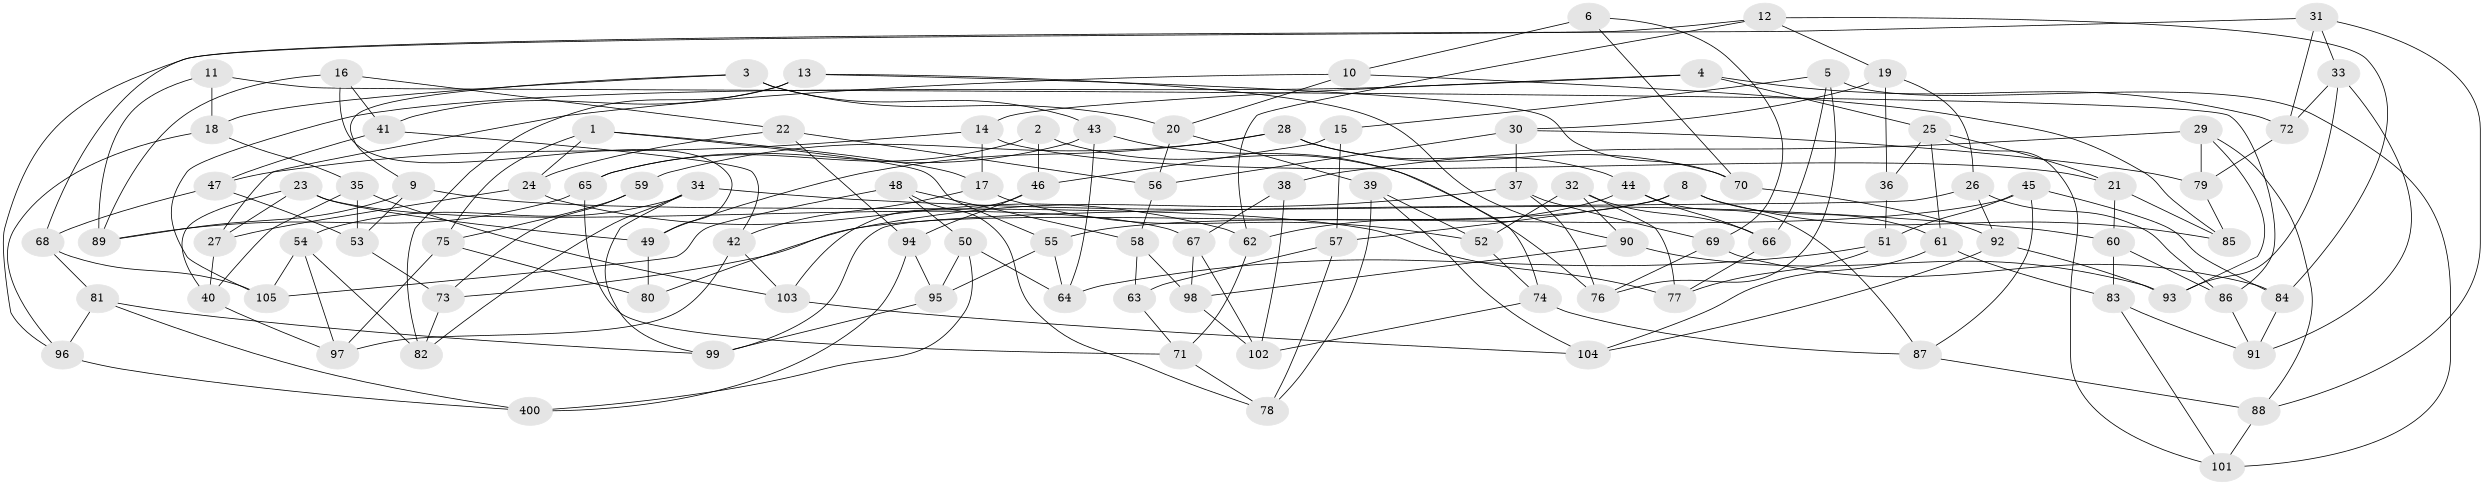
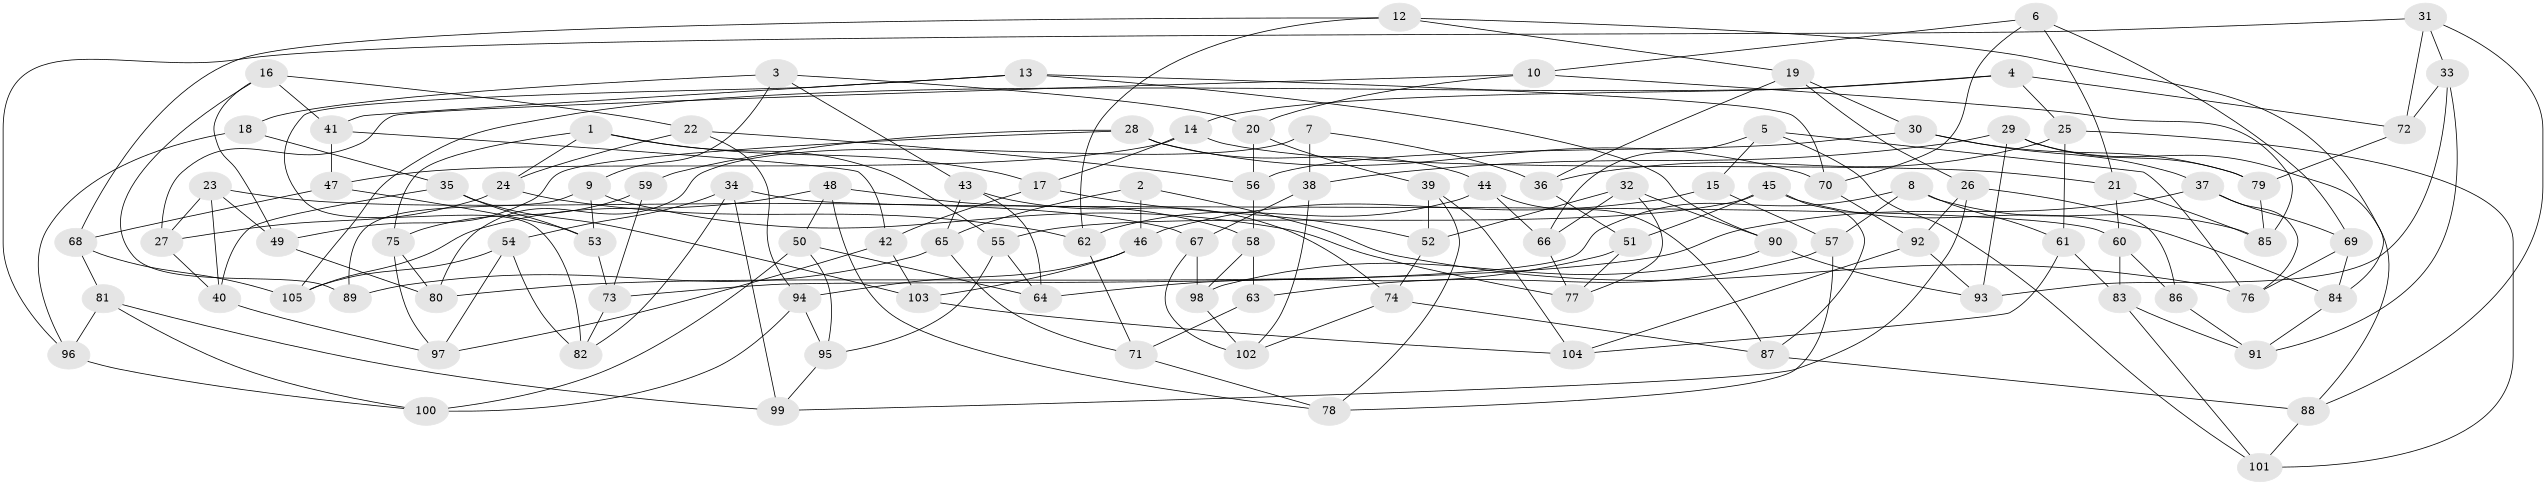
node "11": removed
node "7": added
edge "25" -- "21": now "6" -- "21"
node "400": label "400" -> "100"
